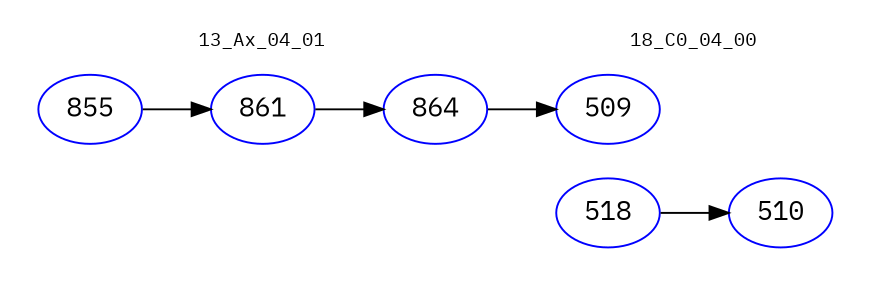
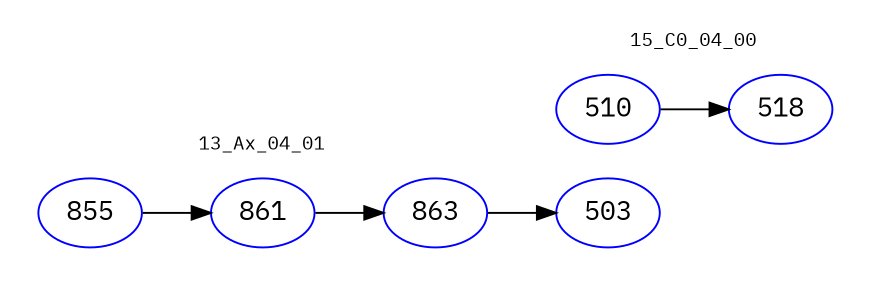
cluster "18_C0_04_00": label "18_C0_04_00" -> "15_C0_04_00"
node "864": label "864" -> "863"
node "509": label "509" -> "503"
edge "518" -> "510": reversed
